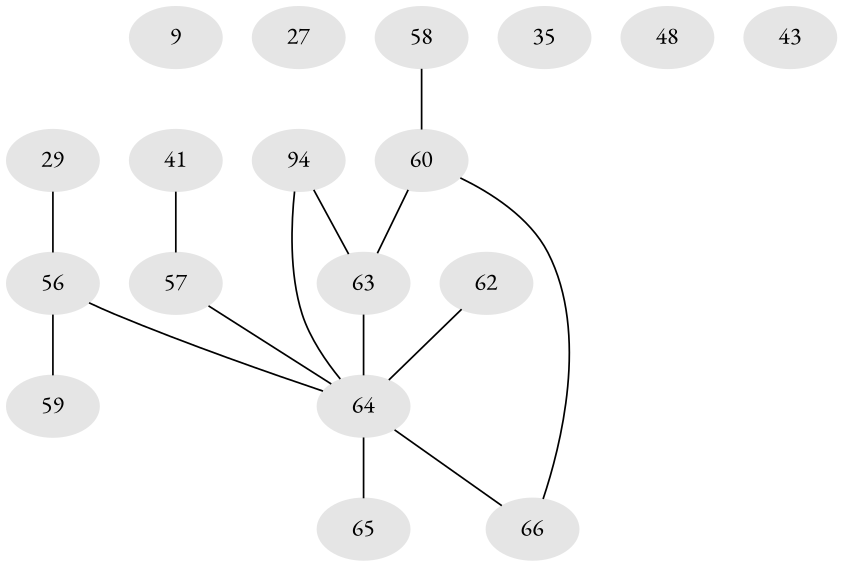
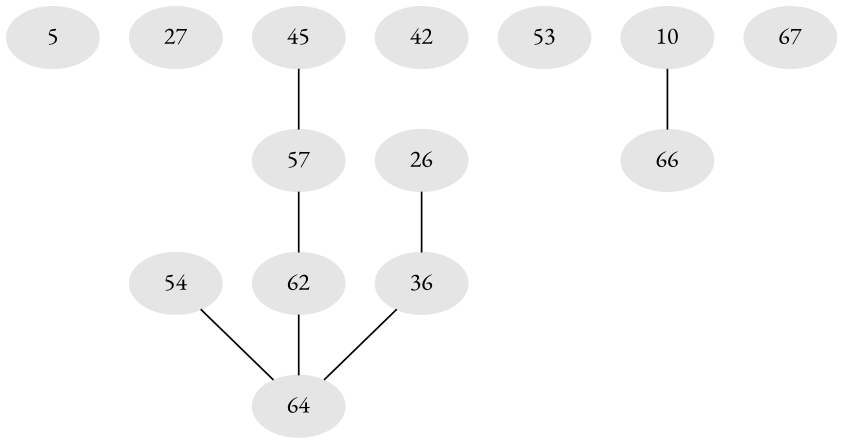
node "9": label "9" -> "5"
node "58": removed
node "35": removed
node "48": label "48" -> "42"
node "67": added
node "43": label "43" -> "53"
node "29": label "29" -> "26"
node "41": label "41" -> "45"
node "94": label "94" -> "54"
node "60": label "60" -> "10"
node "56": label "56" -> "36"
node "63": removed
edge "57" -- "64": now "57" -- "62"
node "59": removed
edge "64" -- "66": removed
node "65": removed
